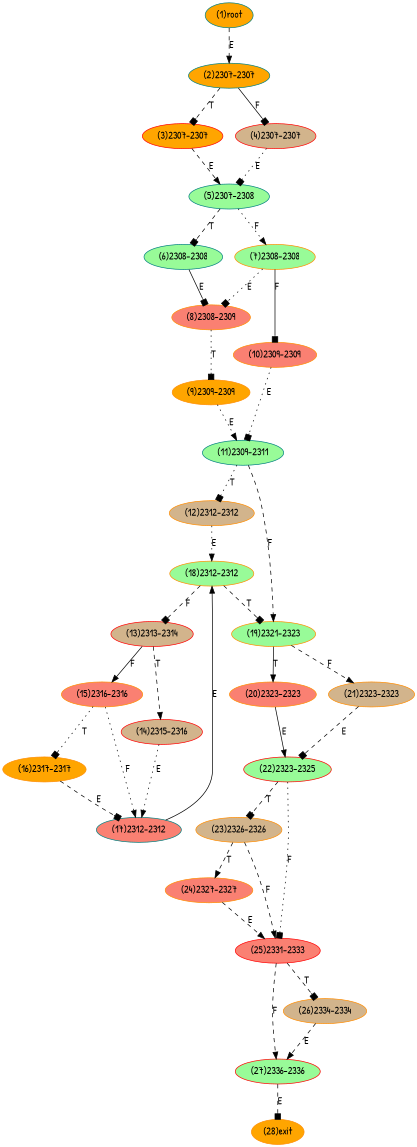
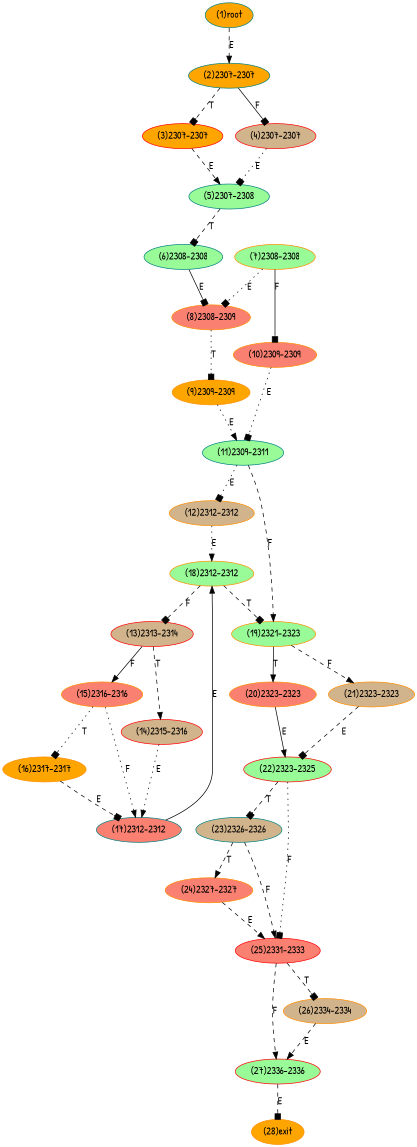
edge "(5)2307-2308" -> "(7)2308-2308": removed, label "F"
edge "(11)2309-2311" -> "(12)2312-2312": label "T" -> "E"
node "(23)2326-2326": color darkorange -> teal
